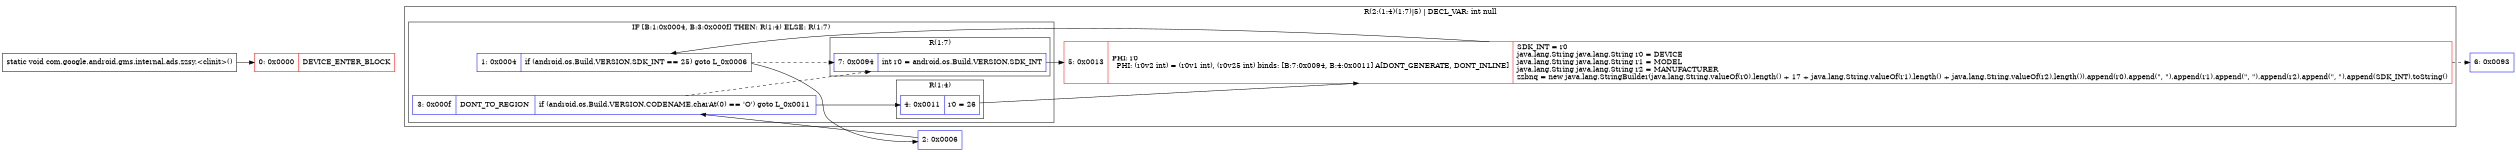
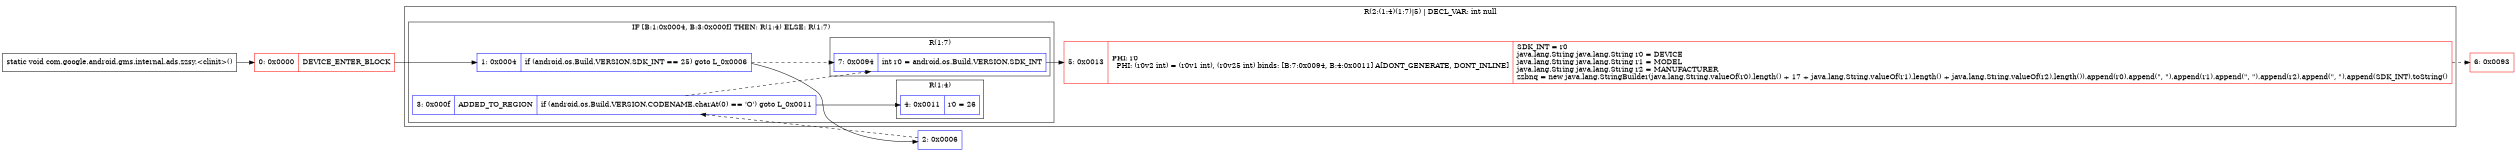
edge "5: 0x0013" -> "1: 0x0004": now "0: 0x0000" -> "1: 0x0004"
node "6: 0x0093": color blue -> red
edge "4: 0x0011" -> "5: 0x0013": removed
node "3: 0x000f": text "DONT_TO_REGION" -> "ADDED_TO_REGION"
edge "2: 0x0006" -> "3: 0x000f": style solid -> dashed
